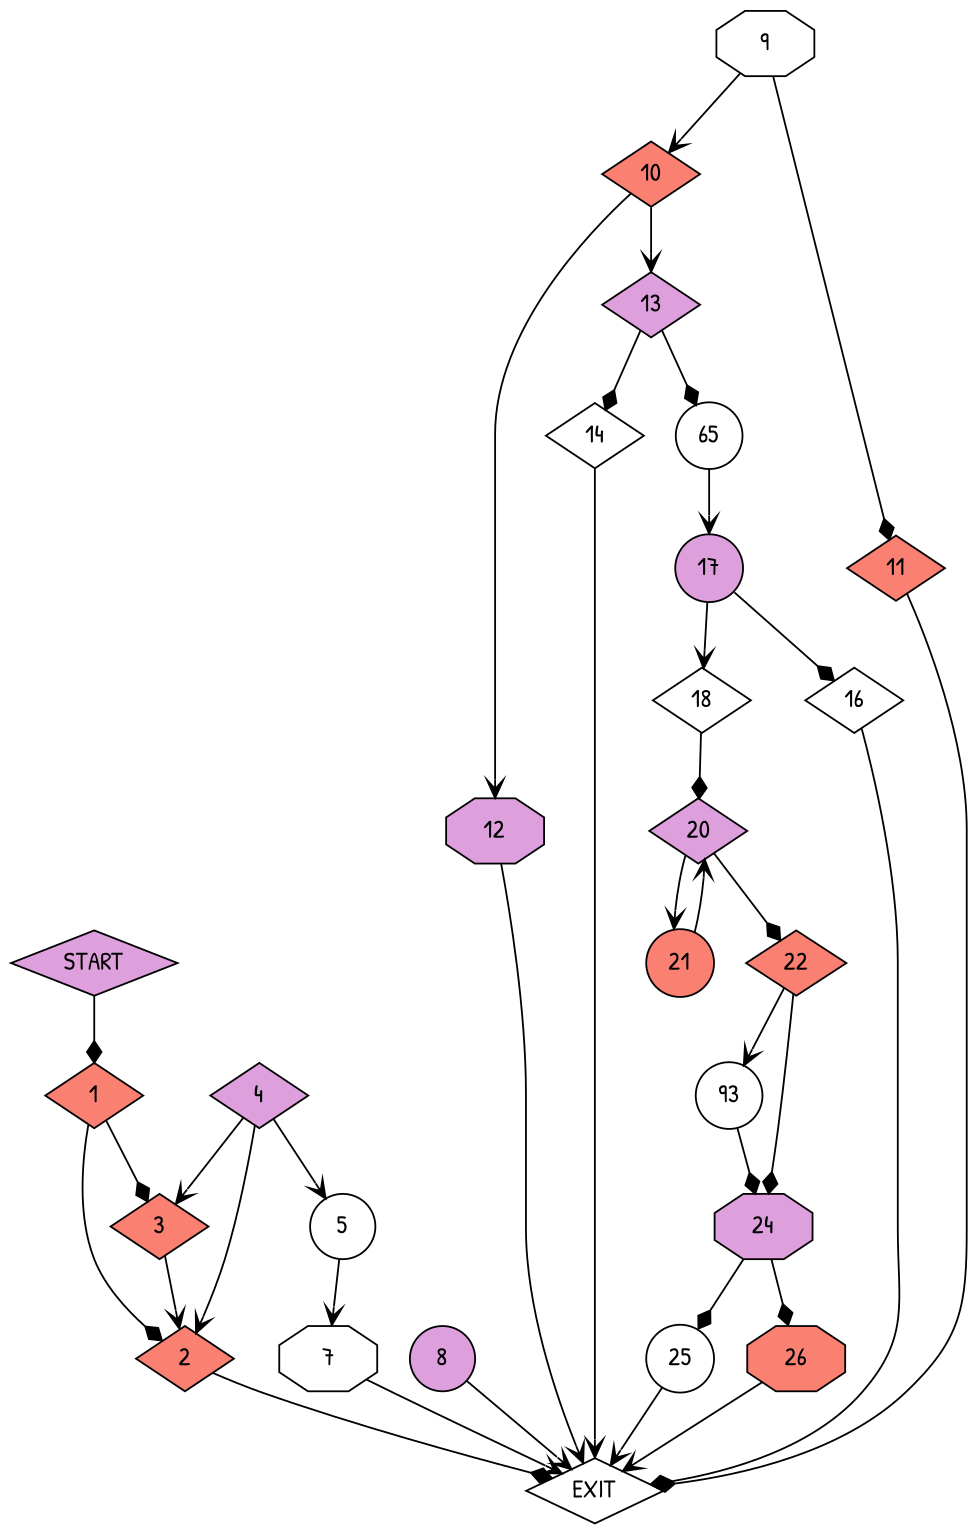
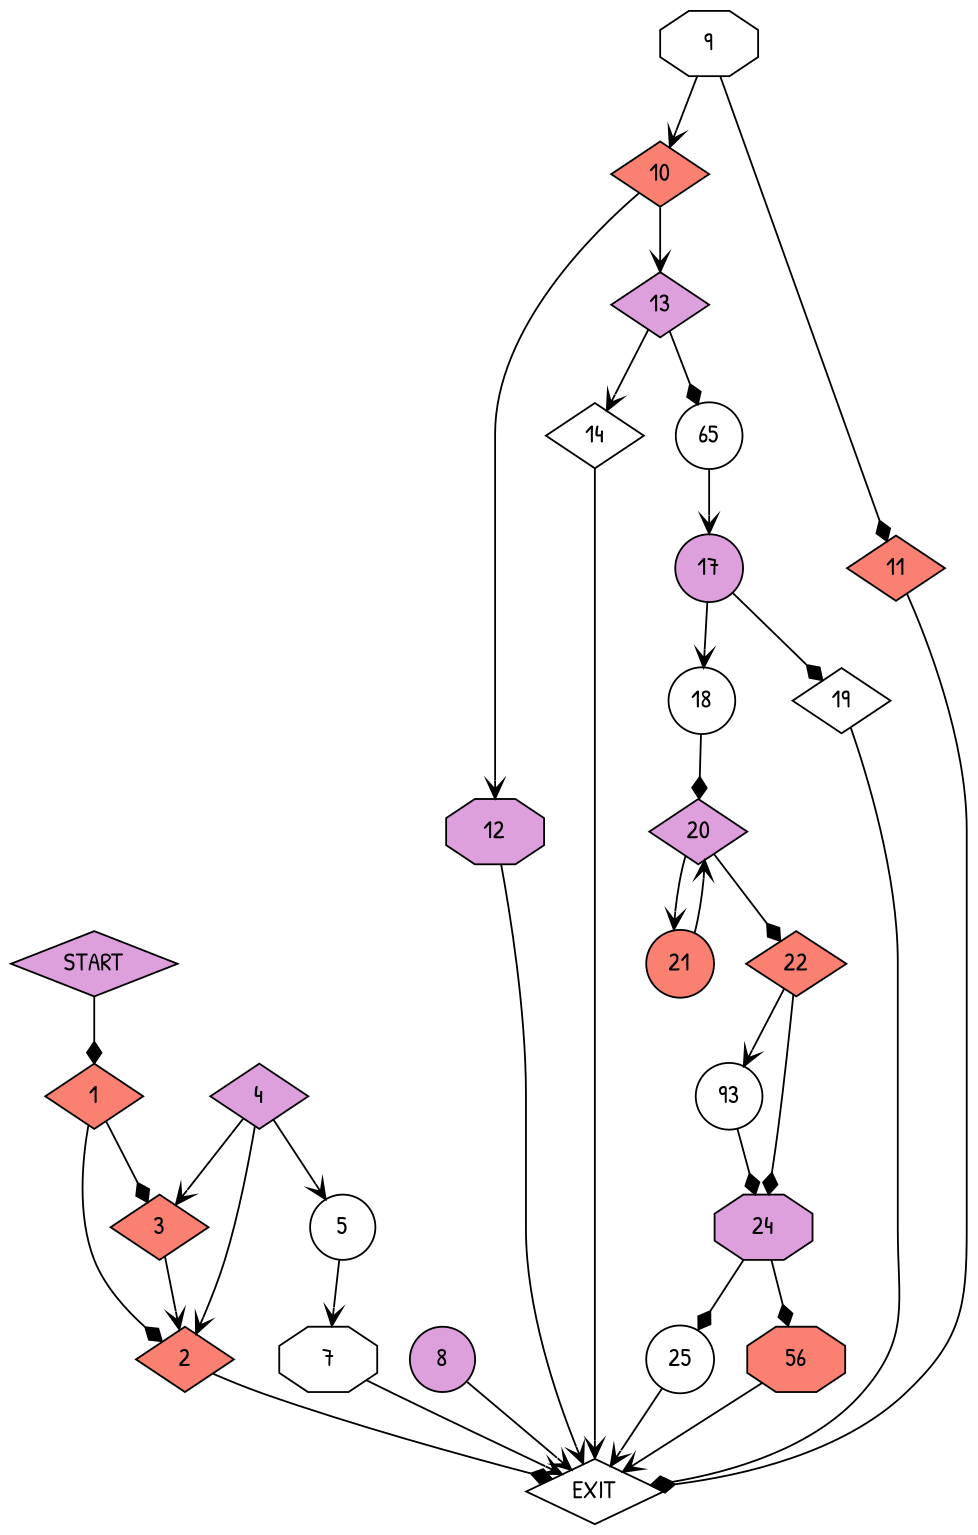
edge "13" -> "14": arrowhead diamond -> vee
node "18": shape diamond -> circle
node "16": label "16" -> "19"
node "26": label "26" -> "56"
